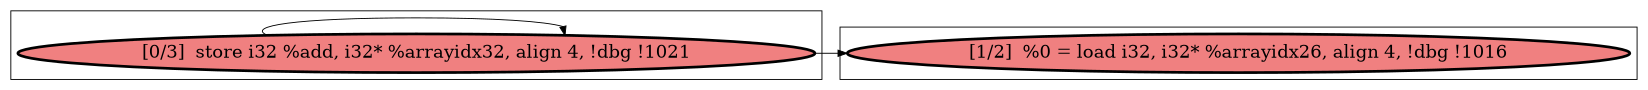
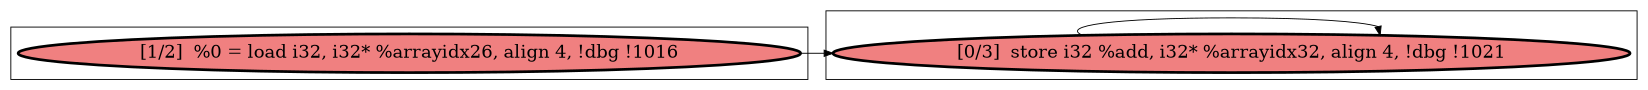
edge "[0/3]  store i32 %add, i32* %arrayidx32, align 4, !dbg !1021" -> "[1/2]  %0 = load i32, i32* %arrayidx26, align 4, !dbg !1016": reversed
